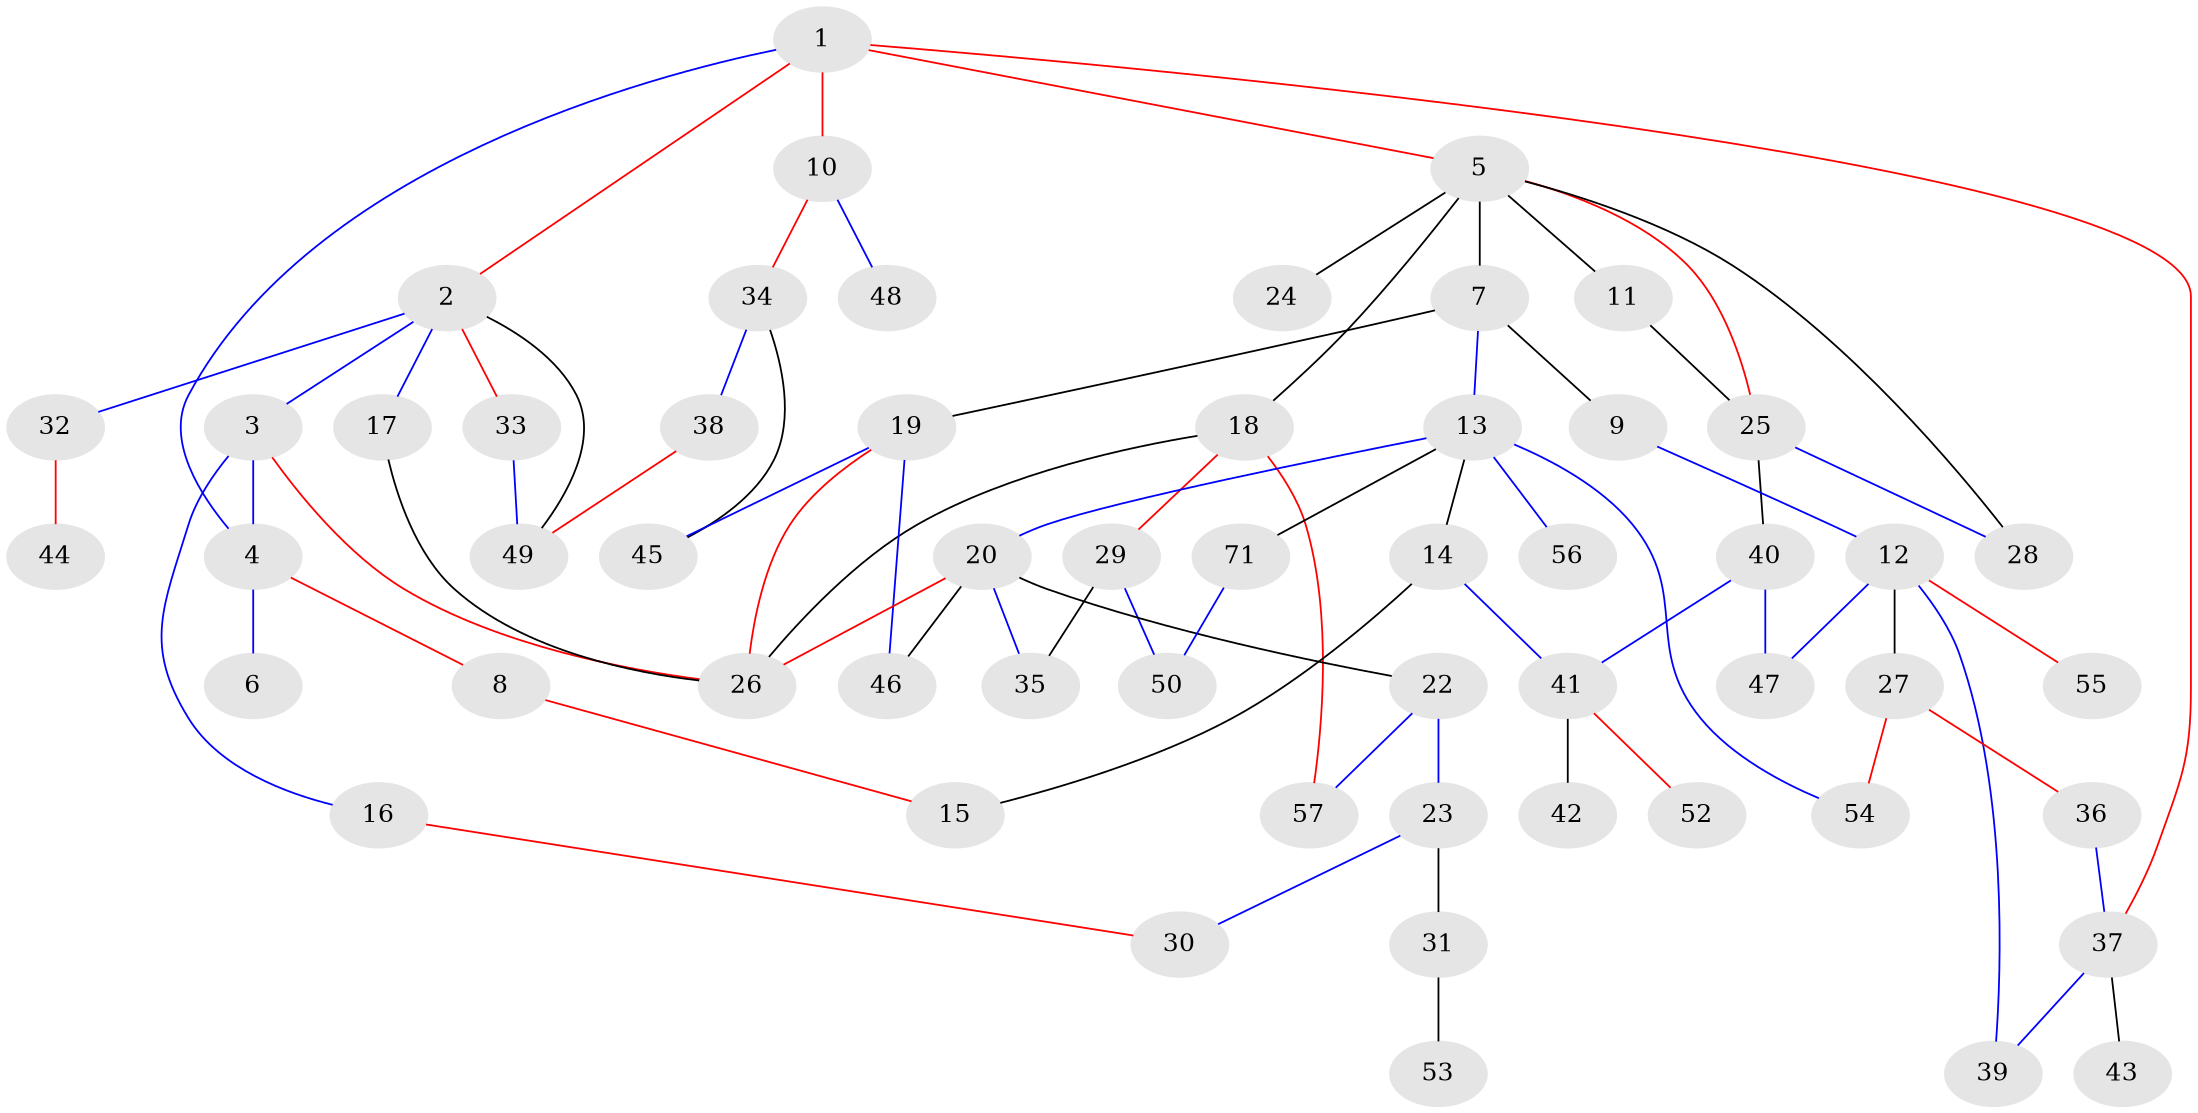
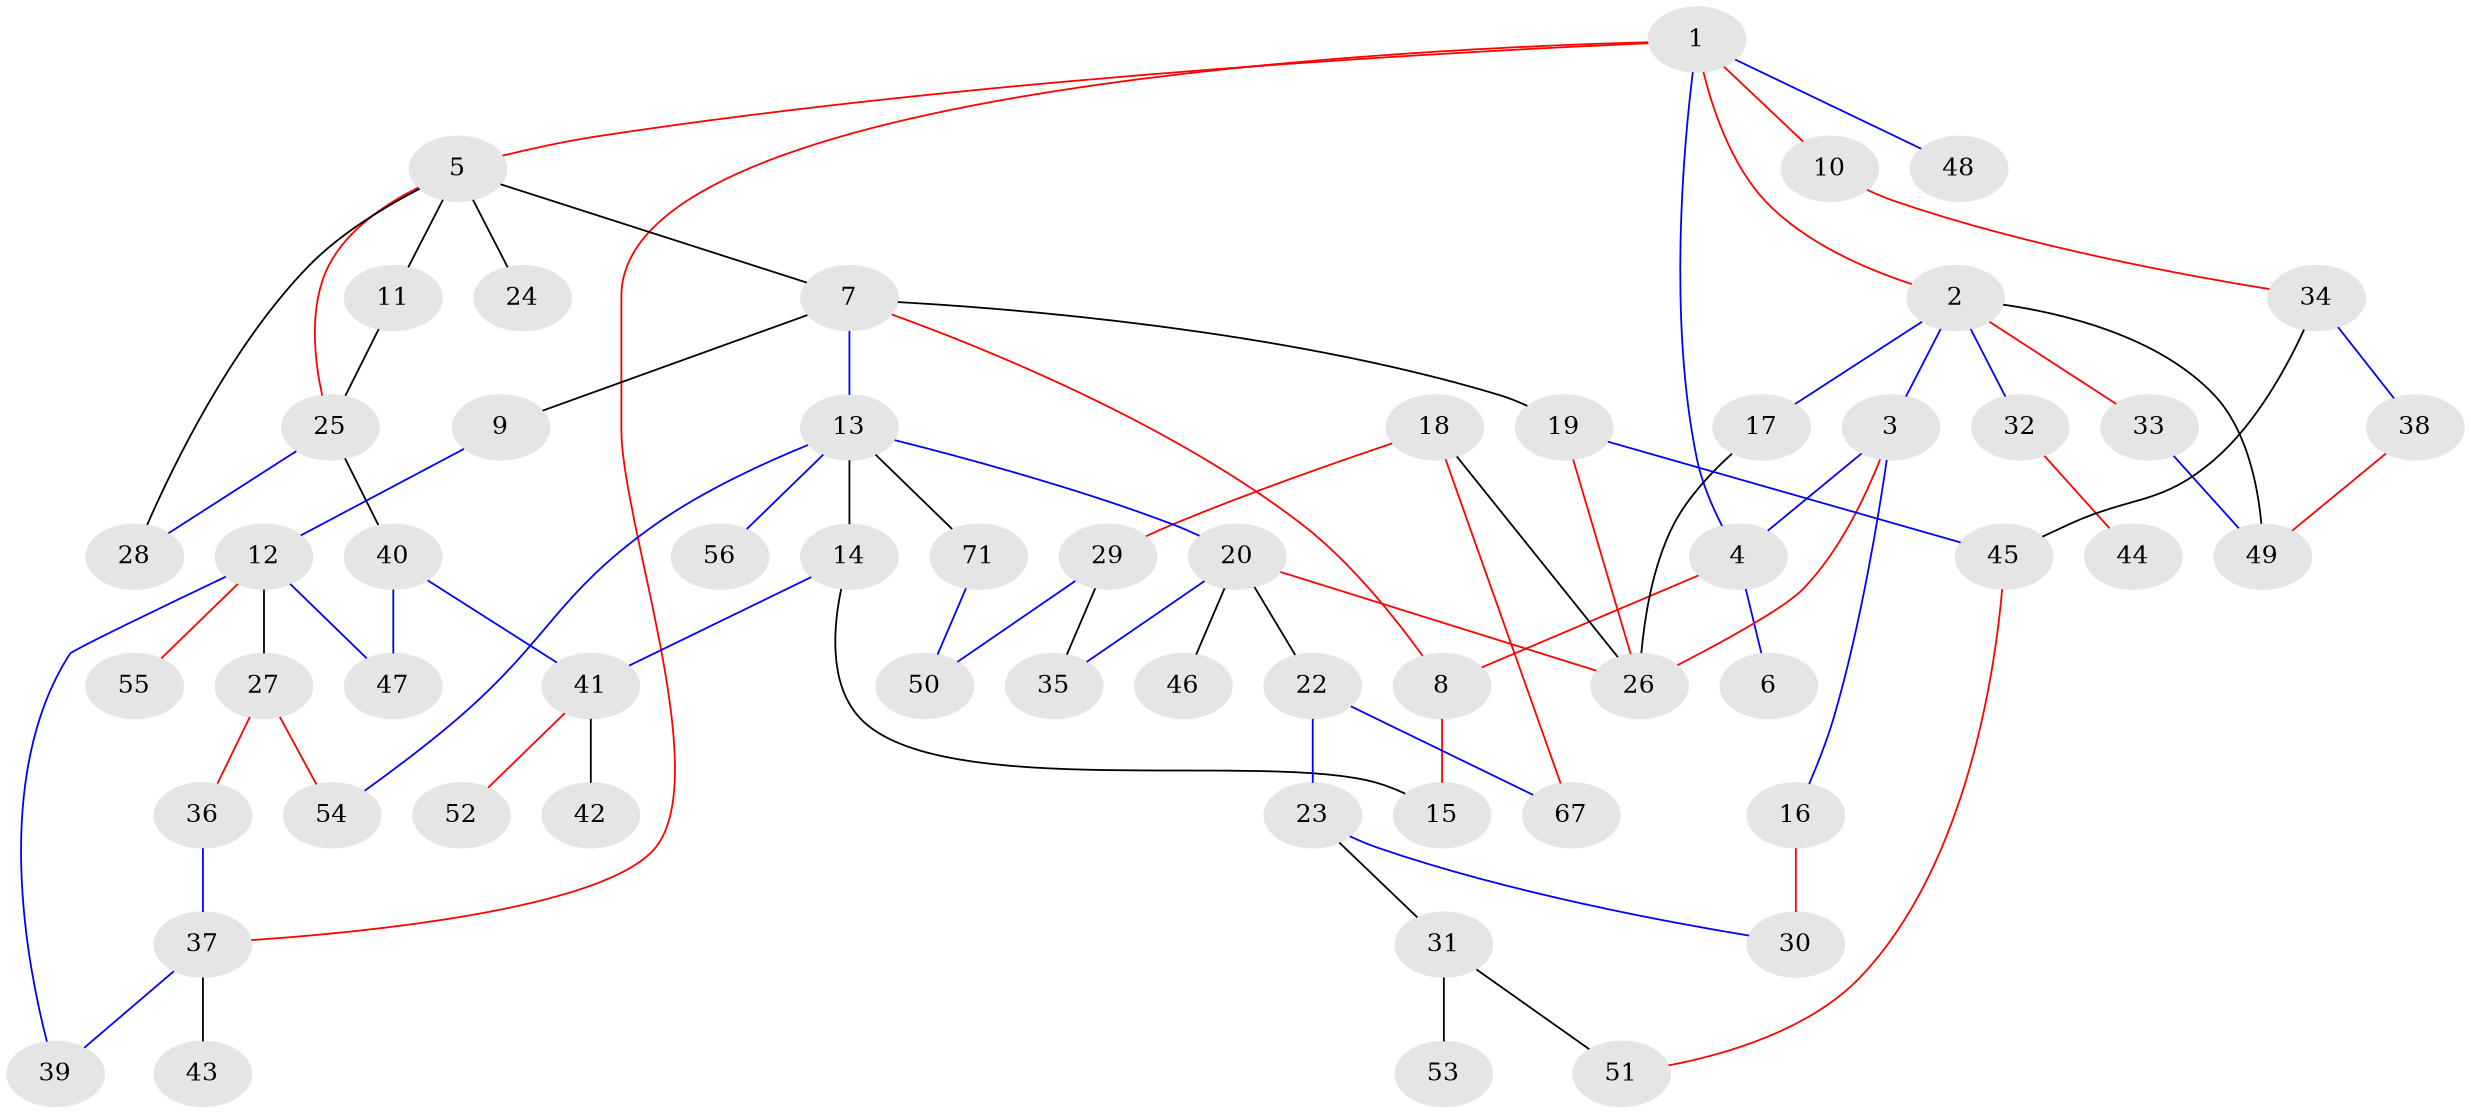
edge "10" -- "48": now "1" -- "48"
edge "5" -- "18": removed
edge "7" -- "8": added
edge "19" -- "46": removed
node "57": label "57" -> "67"
node "51": added
